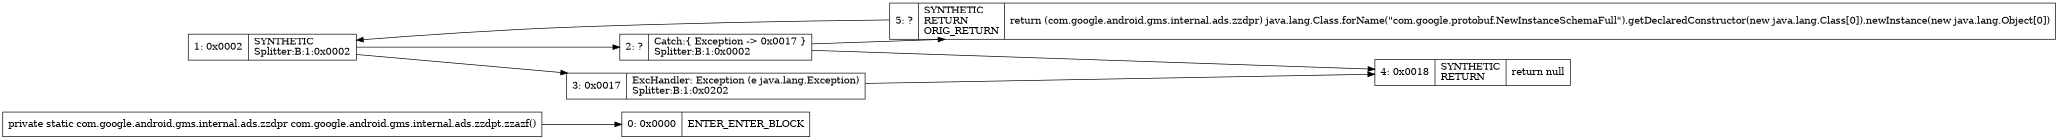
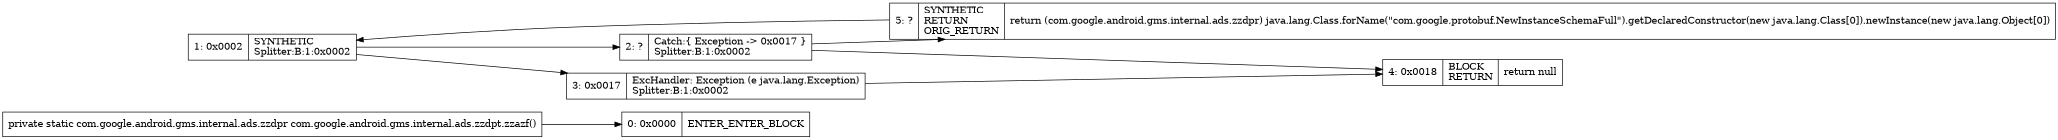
node "4: 0x0018": text "SYNTHETIC" -> "BLOCK"
node "3: 0x0017": text "Splitter:B:1:0x0202" -> "Splitter:B:1:0x0002"
